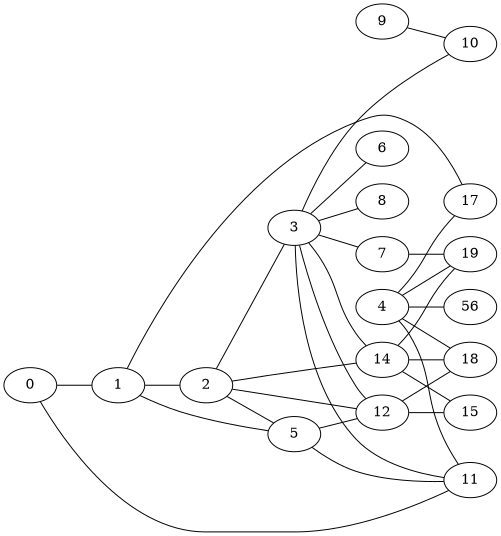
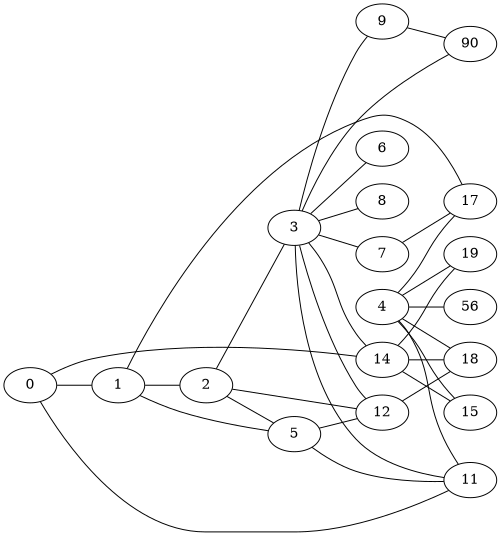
node "10": label "10" -> "90"
edge "9" -- "3": added
edge "7" -- "19": now "7" -- "17"
edge "14" -- "2": now "14" -- "0"
edge "12" -- "15": now "4" -- "15"
